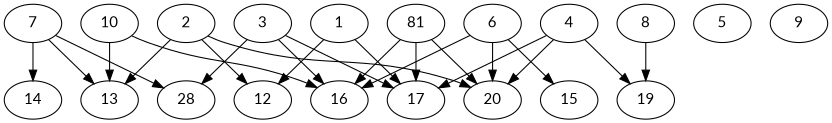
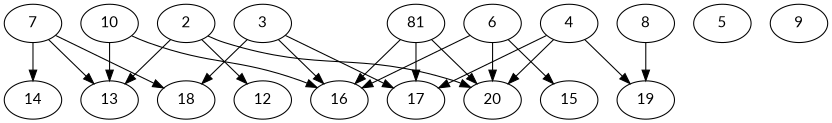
node "1": removed
node "28": label "28" -> "18"
